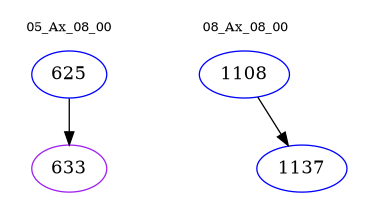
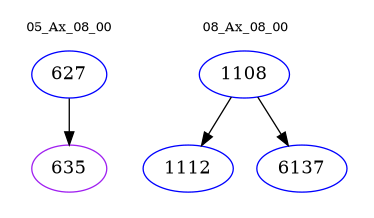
node "625": label "625" -> "627"
node "633": label "633" -> "635"
node "1112": added
node "1137": label "1137" -> "6137"
